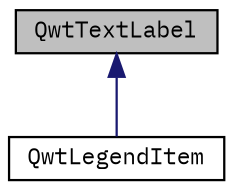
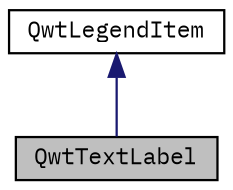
edge "QwtLegendItem" -> "QwtTextLabel": reversed
